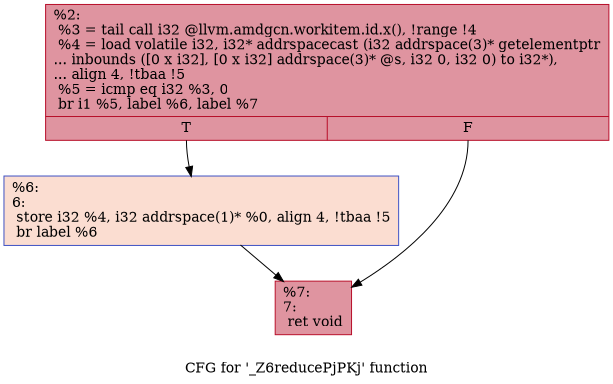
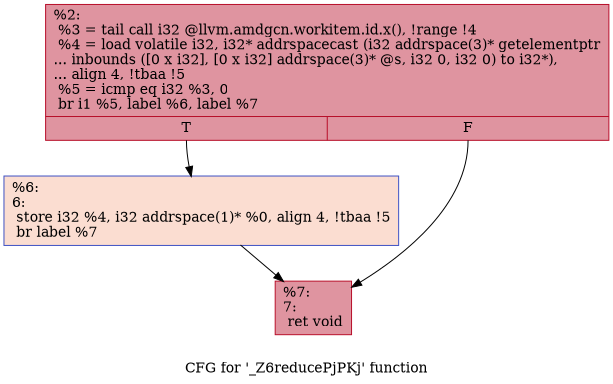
node "%6:": text "br label %6" -> "br label %7"
